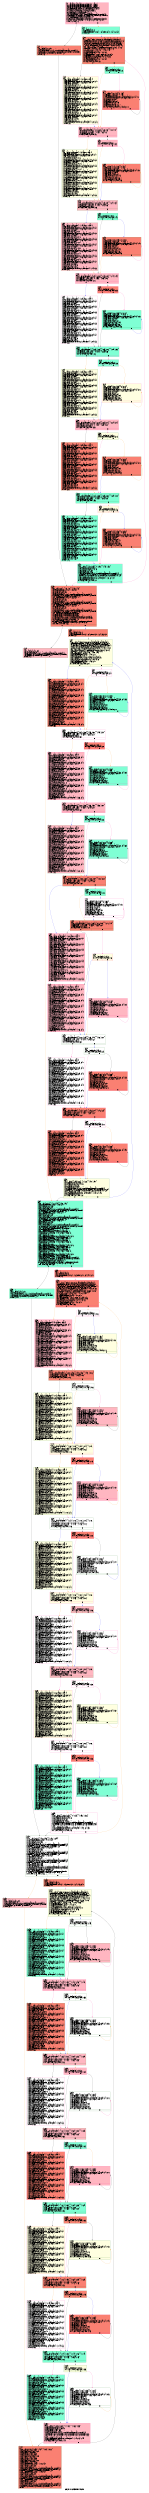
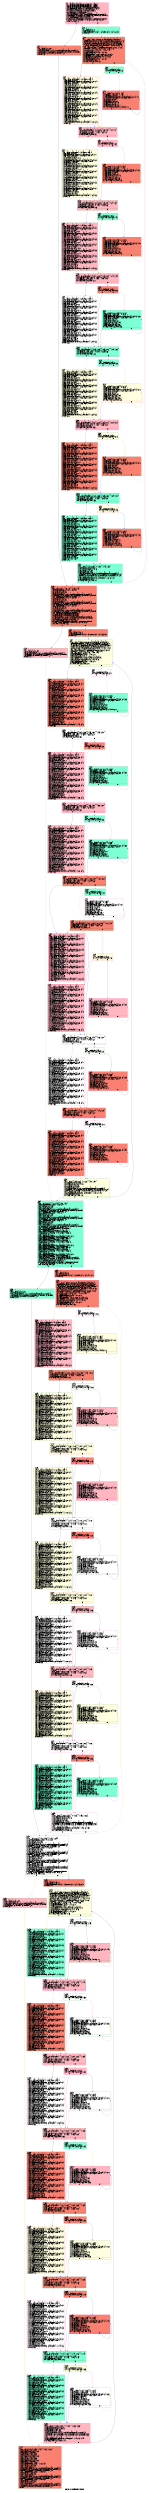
node "%1688:": fillcolor aquamarine -> salmon
